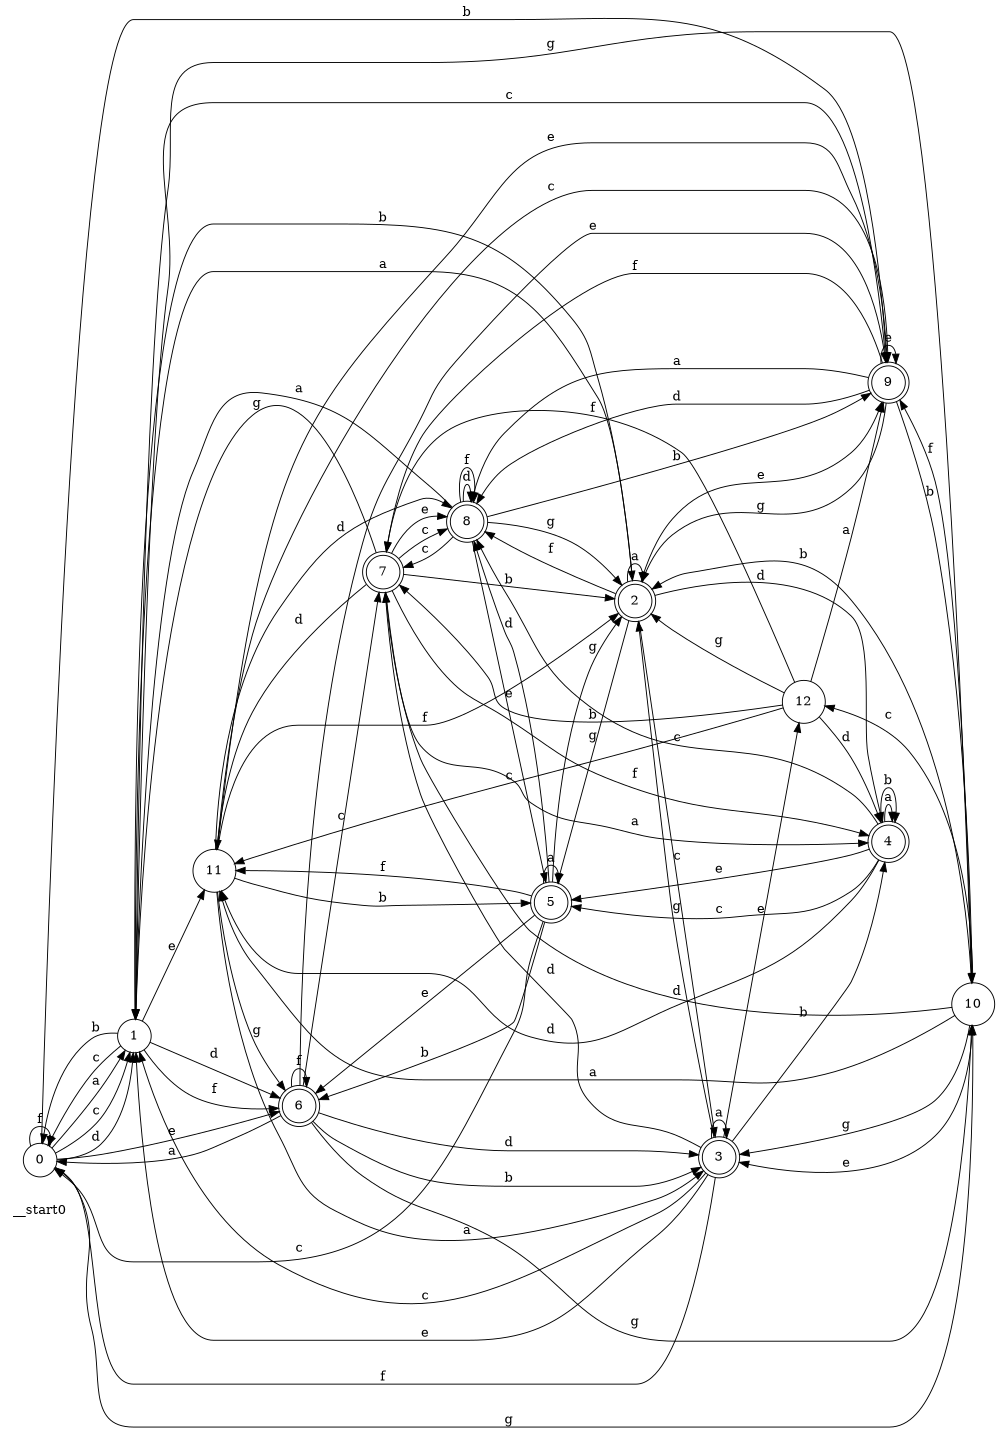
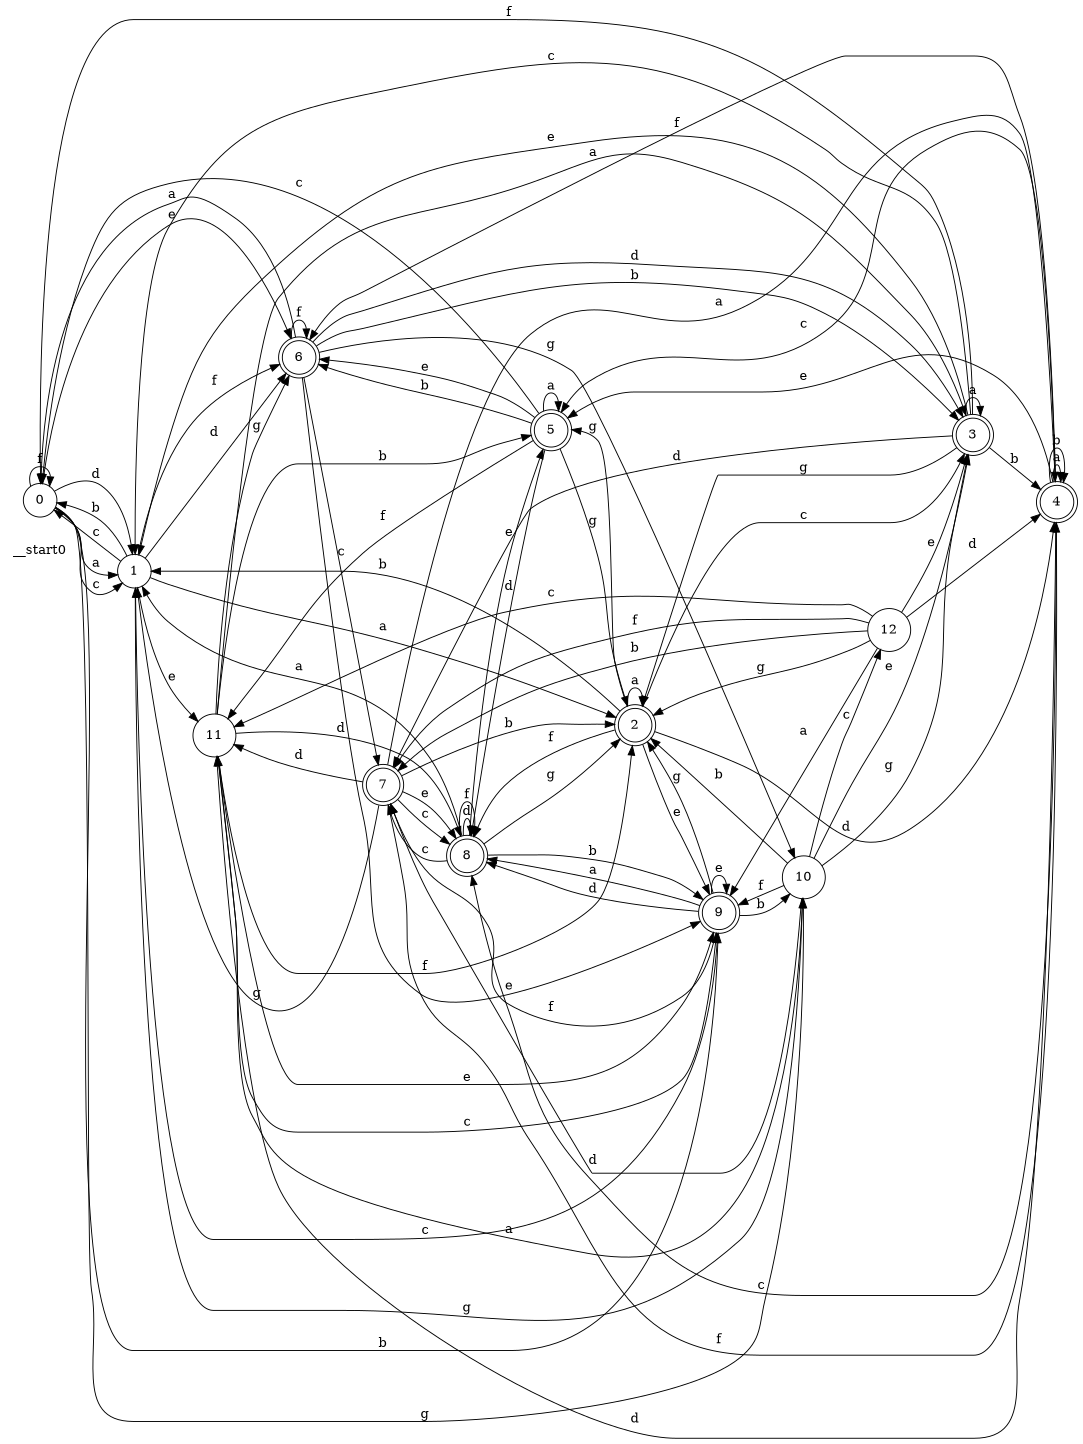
edge "4" -> "6": added, label "f"
edge "3" -> "12": reversed
